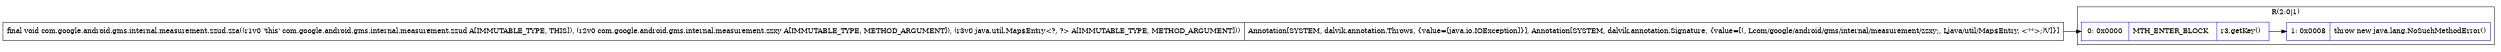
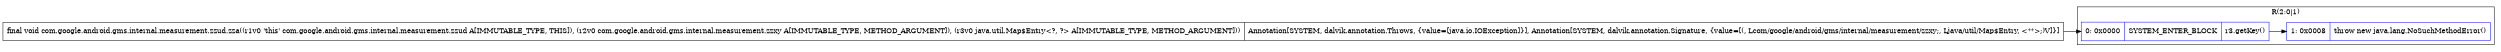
node "0: 0x0000": text "MTH_ENTER_BLOCK" -> "SYSTEM_ENTER_BLOCK"
